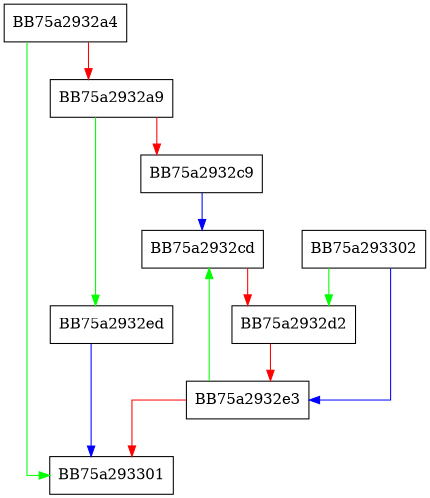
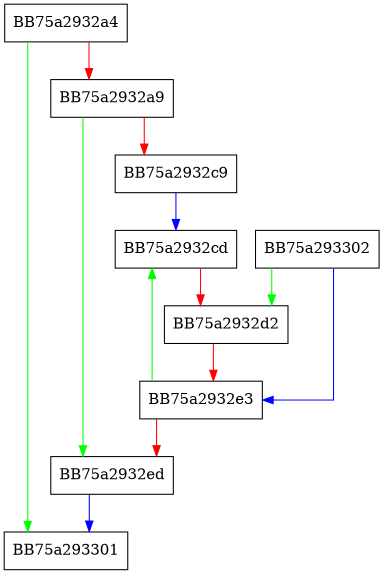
edge "BB75a2932e3" -> "BB75a293301": now "BB75a2932e3" -> "BB75a2932ed"
